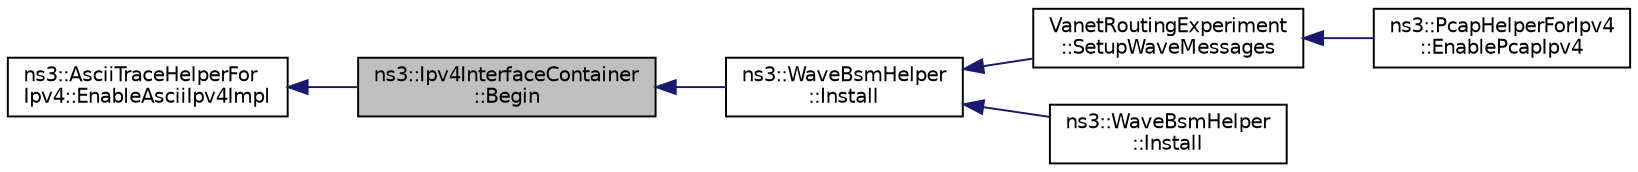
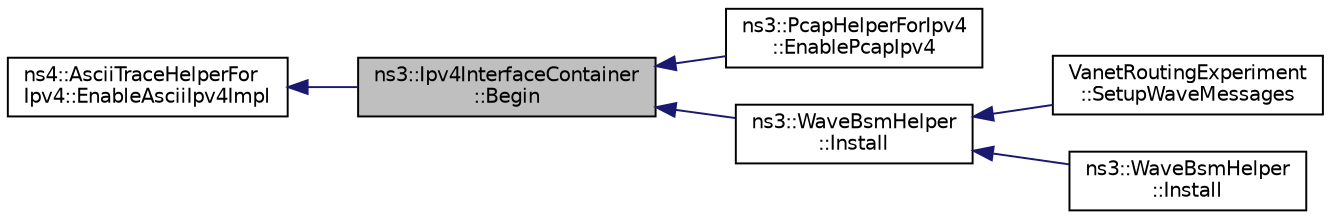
edge "ns3::PcapHelperForIpv4 ::EnablePcapIpv4" -> "VanetRoutingExperiment ::SetupWaveMessages": now "ns3::PcapHelperForIpv4 ::EnablePcapIpv4" -> "ns3::Ipv4InterfaceContainer ::Begin"
node "ns3::AsciiTraceHelperFor Ipv4::EnableAsciiIpv4Impl": label "ns3::AsciiTraceHelperFor Ipv4::EnableAsciiIpv4Impl" -> "ns4::AsciiTraceHelperFor Ipv4::EnableAsciiIpv4Impl"
